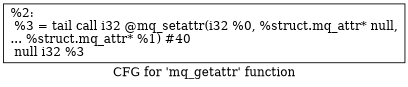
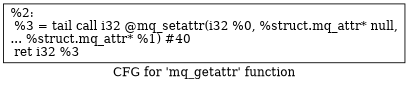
node "%2:": text "null i32 %3" -> "ret i32 %3"
